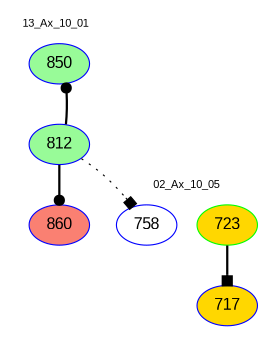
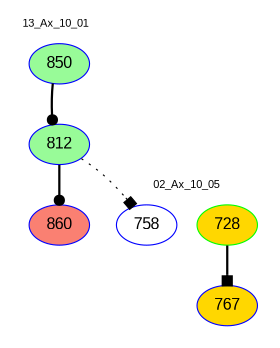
edge "812" -> "850": reversed
node "723": label "723" -> "728"
node "717": label "717" -> "767"
